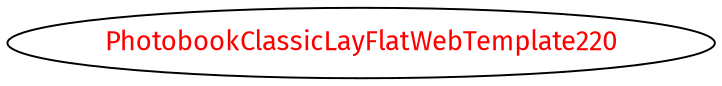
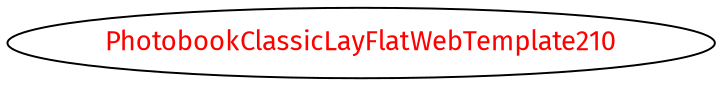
node "PhotobookClassicLayFlatWebTemplate220": label "PhotobookClassicLayFlatWebTemplate220" -> "PhotobookClassicLayFlatWebTemplate210"
